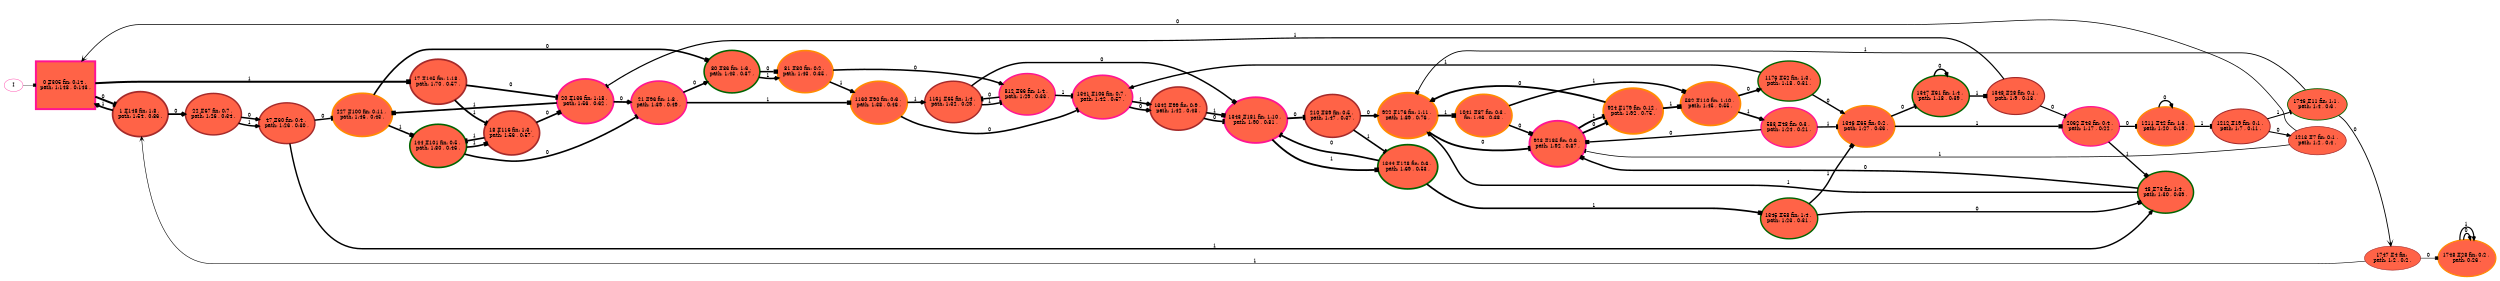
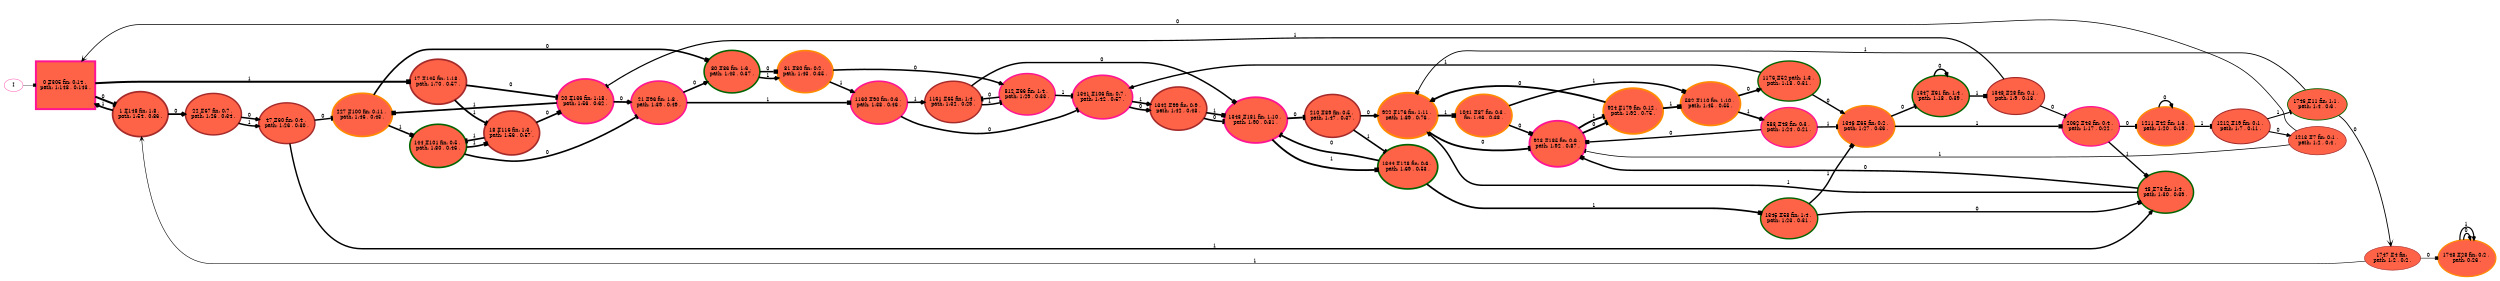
node "1176 #52 fin: 1:3 , path: 1:18 , 0:31 ,": label "1176 #52 fin: 1:3 , path: 1:18 , 0:31 ," -> "1176 #52 path: 1:3 , path: 1:18 , 0:31 ,"
node "1160 #90 fin: 0:6 , path: 1:38 , 0:46 ,": color darkorange -> deeppink
